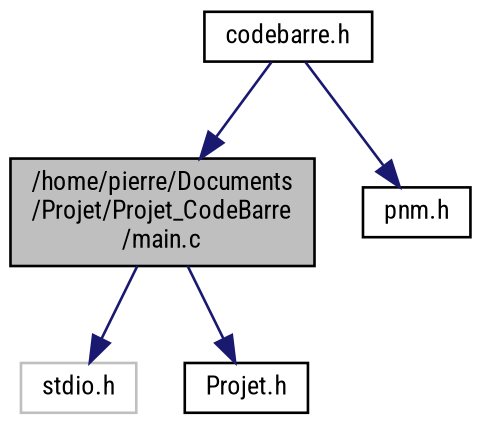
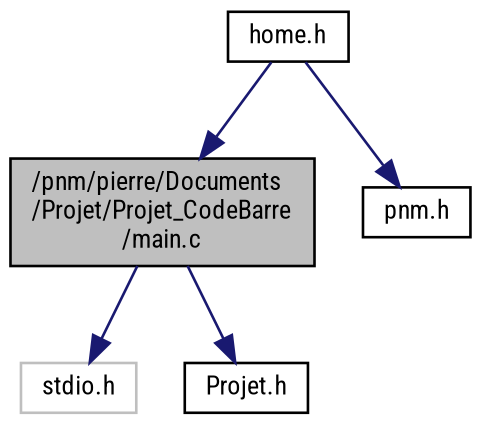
node "codebarre.h": label "codebarre.h" -> "home.h"
node "/home/pierre/Documents /Projet/Projet_CodeBarre /main.c": label "/home/pierre/Documents /Projet/Projet_CodeBarre /main.c" -> "/pnm/pierre/Documents /Projet/Projet_CodeBarre /main.c"
